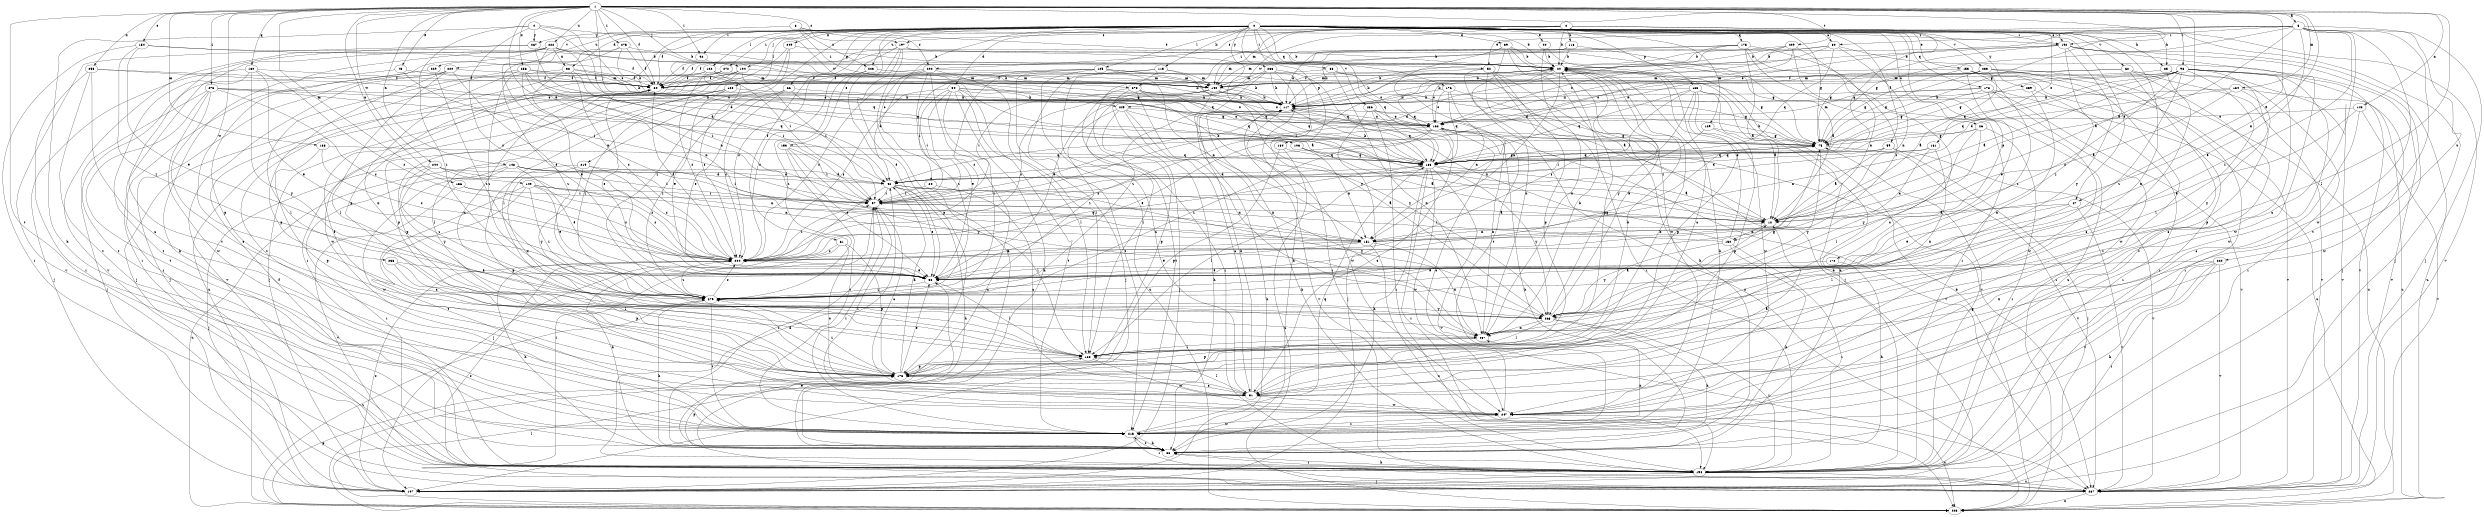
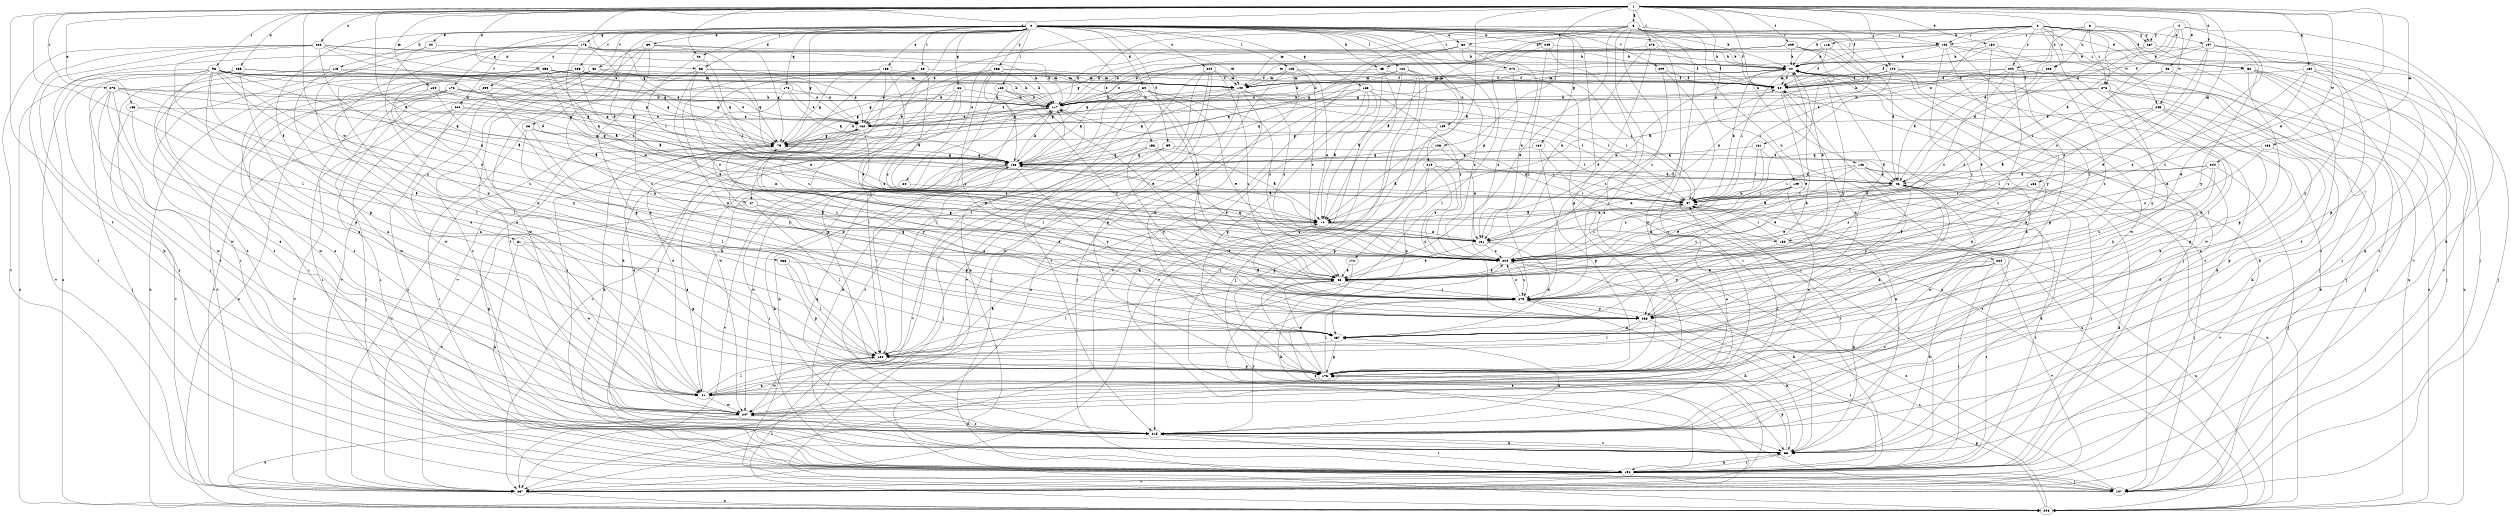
edge "2" -> "267": added, label "y"
edge "178" -> "162": label "m" -> "o"
